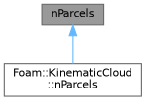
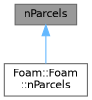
node "Foam::KinematicCloud ::nParcels": label "Foam::KinematicCloud ::nParcels" -> "Foam::Foam ::nParcels"
